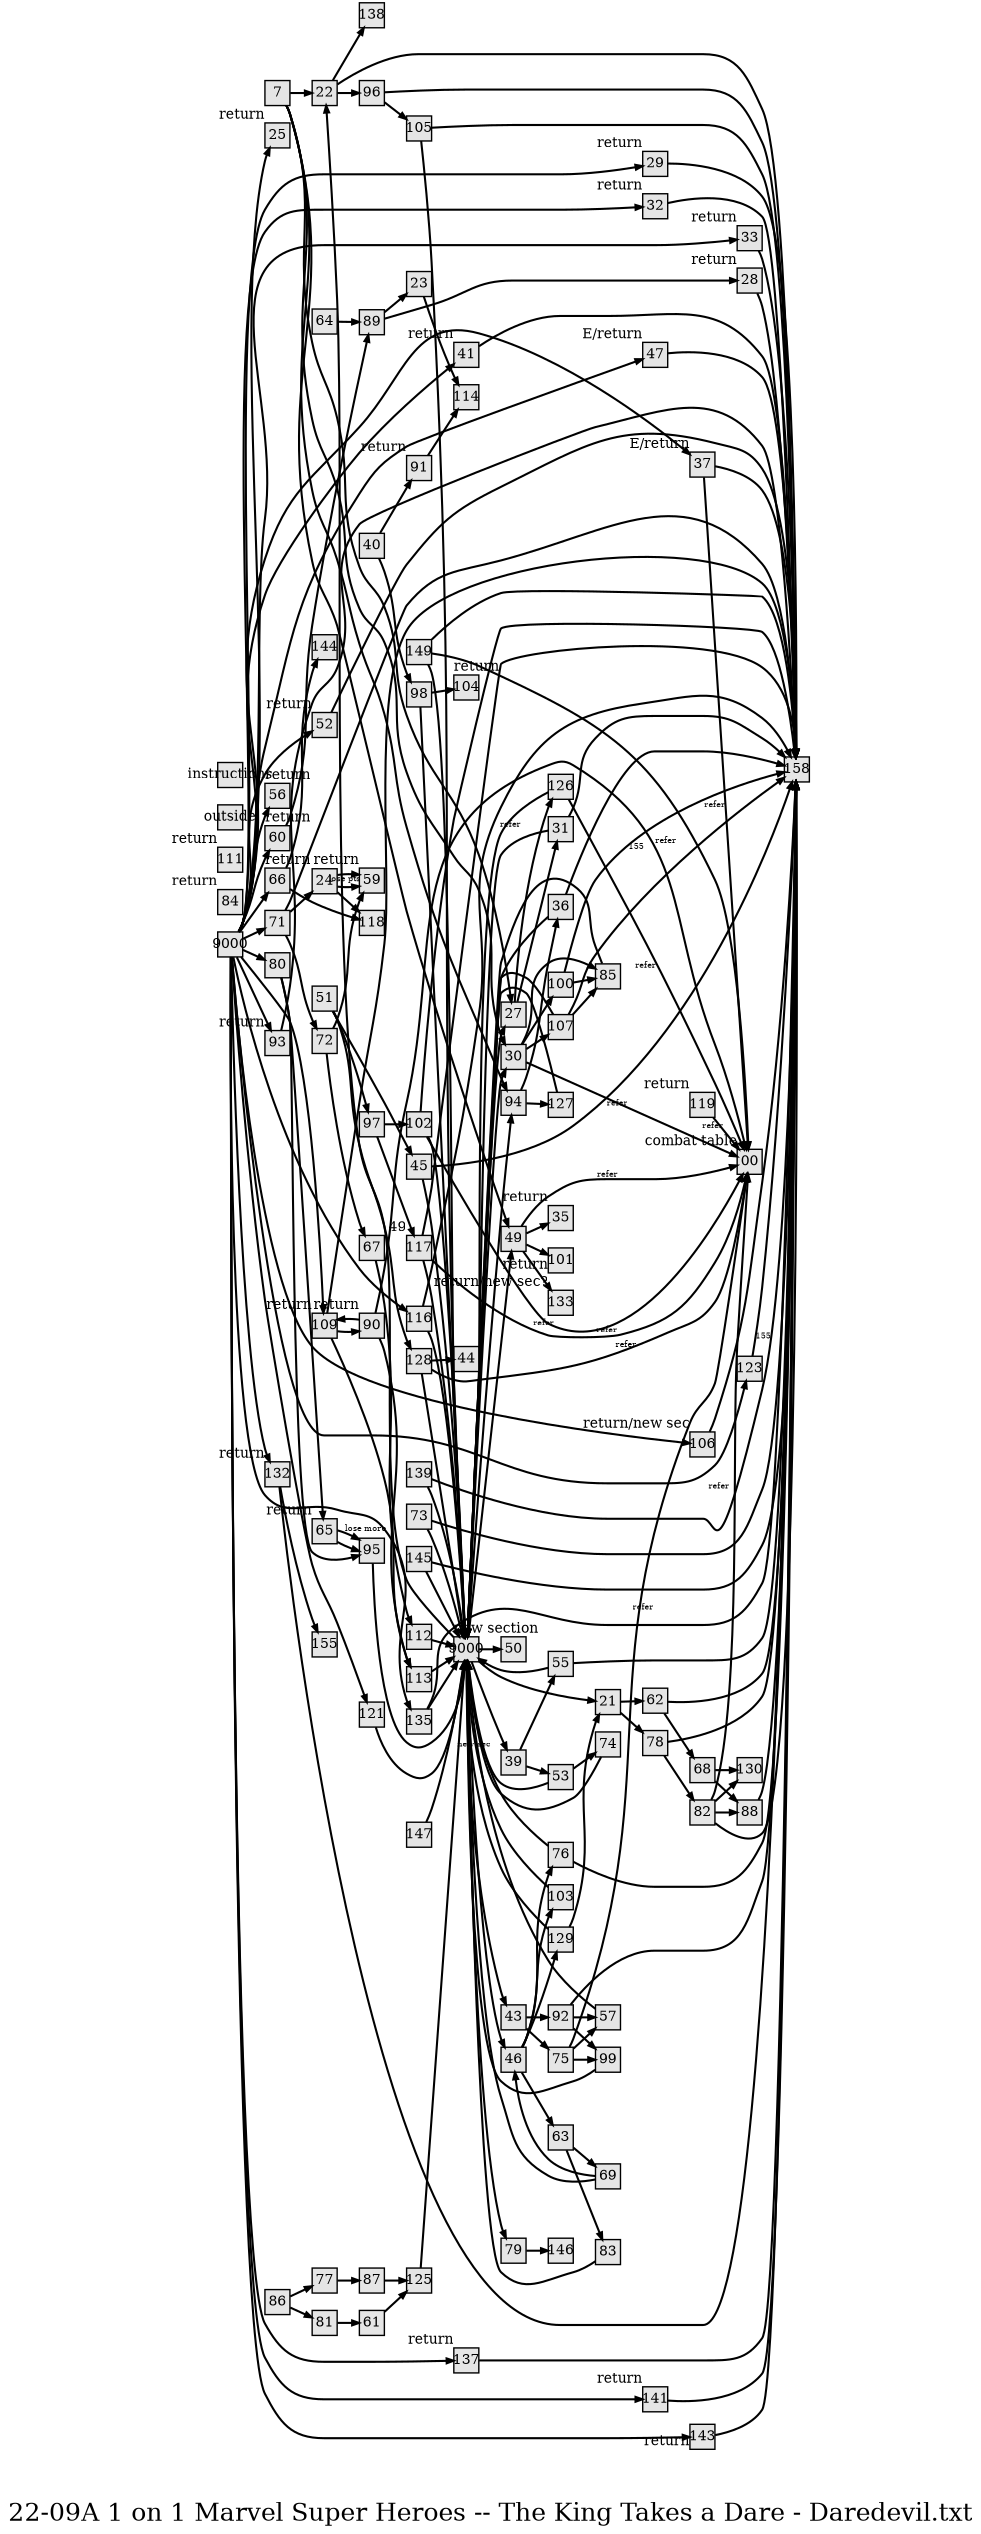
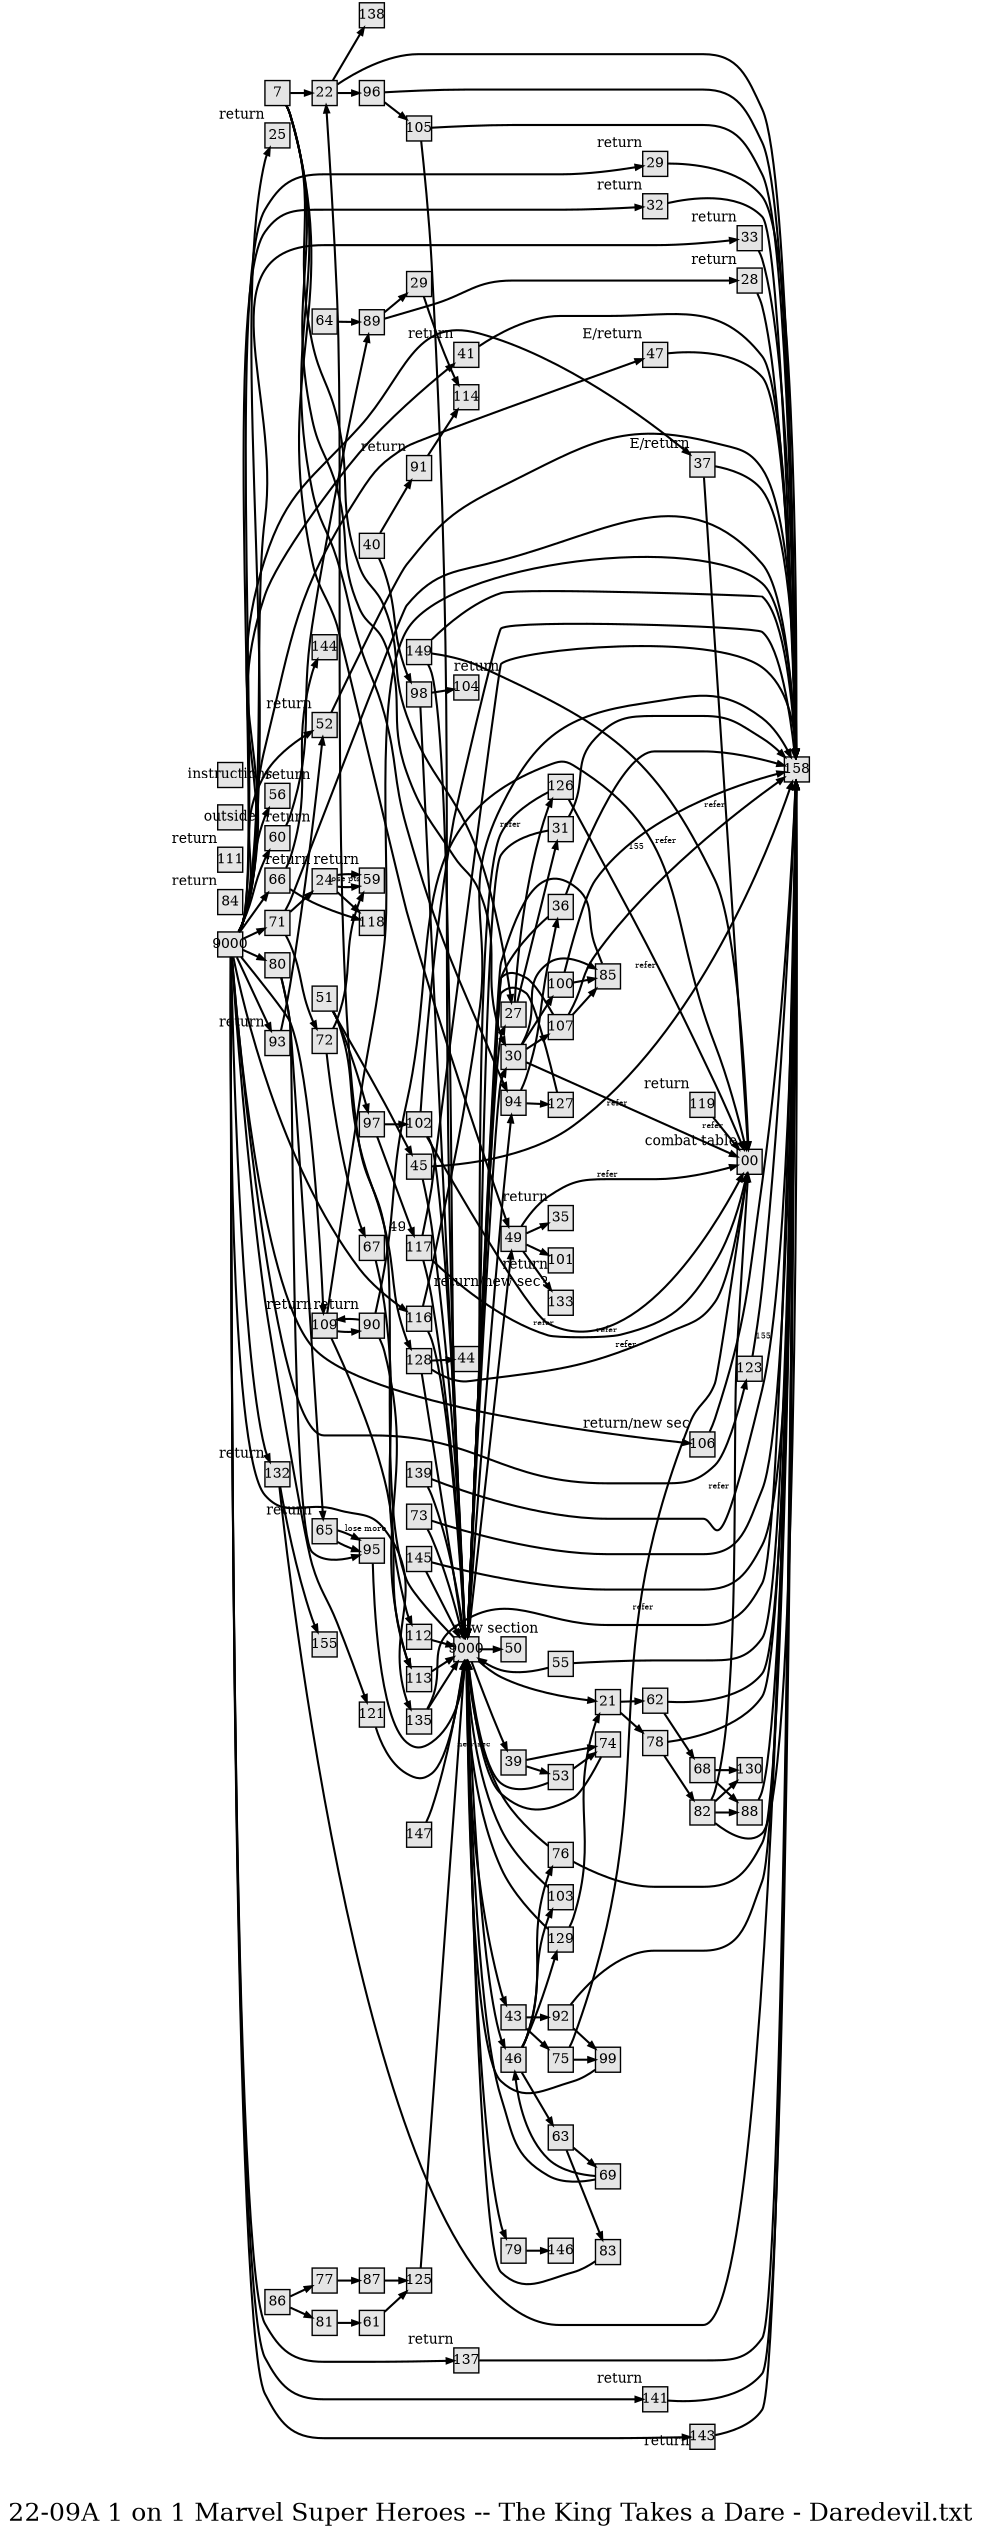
node "23": label "23" -> "29"
edge "93 return" -> "158": now "93 return" -> "52 return"
edge "39" -> "55": now "39" -> "74"
node "57": removed
